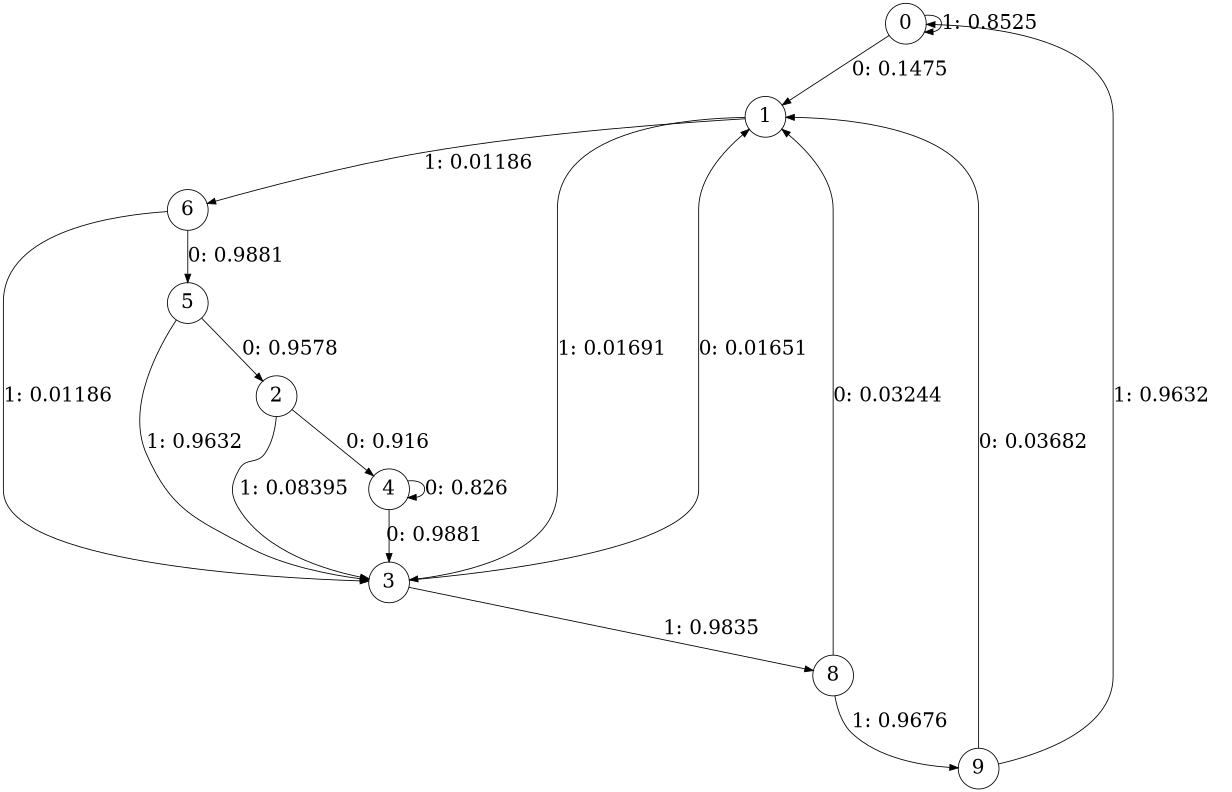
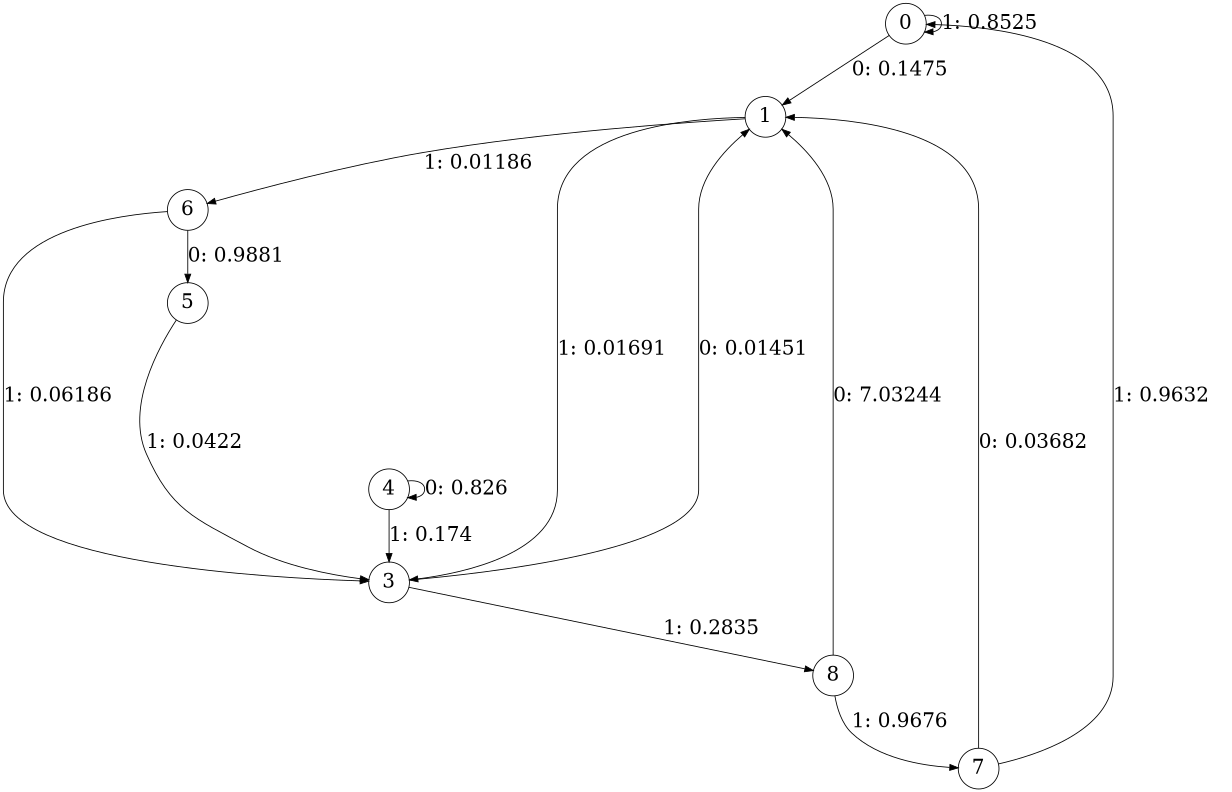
edge "3" -> "1": label "0: 0.01651  " -> "0: 0.01451  "
edge "6" -> "3": label "1: 0.01186  " -> "1: 0.06186  "
node "2": removed
edge "8" -> "1": label "0: 0.03244  " -> "0: 7.03244  "
edge "5" -> "3": label "1: 0.9632   " -> "1: 0.0422   "
edge "4" -> "3": label "0: 0.9881   " -> "1: 0.174    "
edge "3" -> "8": label "1: 0.9835   " -> "1: 0.2835   "
node "9": label "9" -> "7"
